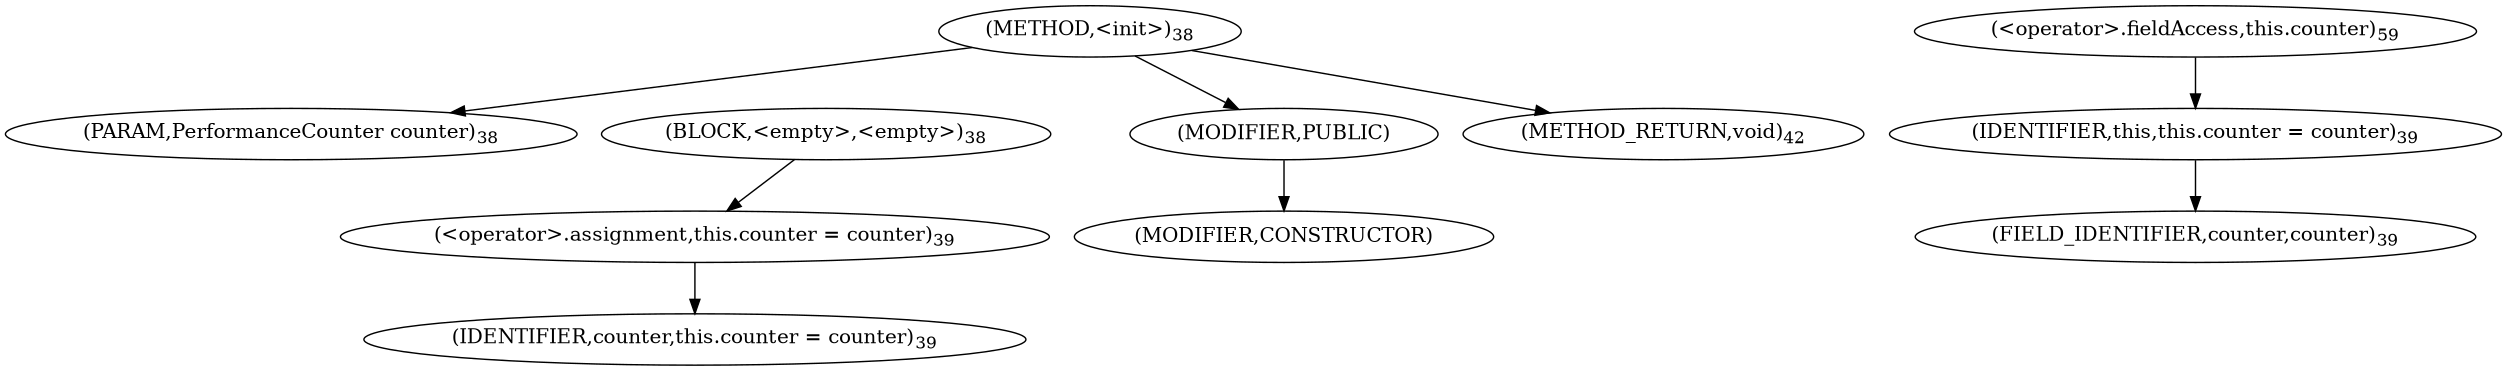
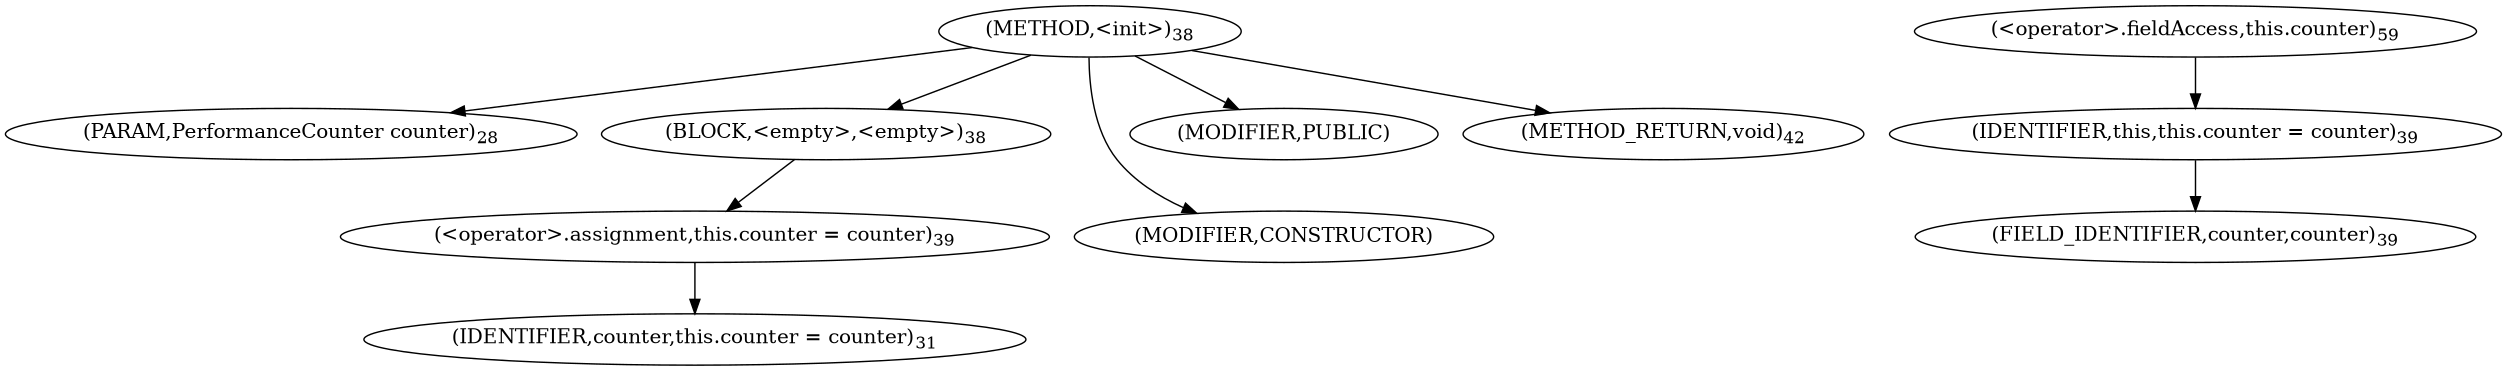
edge "(METHOD,<init>)" -> "(BLOCK,<empty>,<empty>)": added
node "(PARAM,PerformanceCounter counter)": text "38" -> "28"
edge "(MODIFIER,PUBLIC)" -> "(MODIFIER,CONSTRUCTOR)": now "(METHOD,<init>)" -> "(MODIFIER,CONSTRUCTOR)"
node "(IDENTIFIER,counter,this.counter = counter)": text "39" -> "31"
